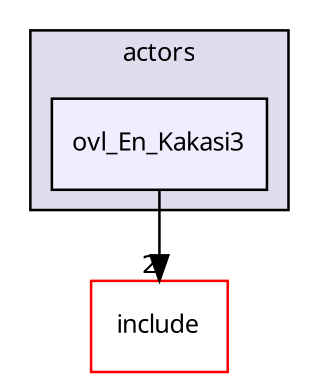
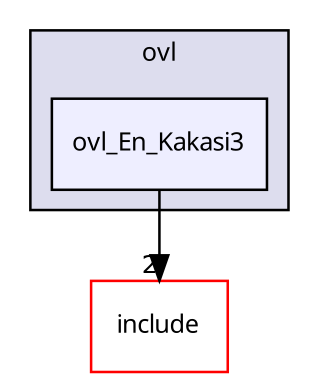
cluster "actors": label "actors" -> "ovl"
